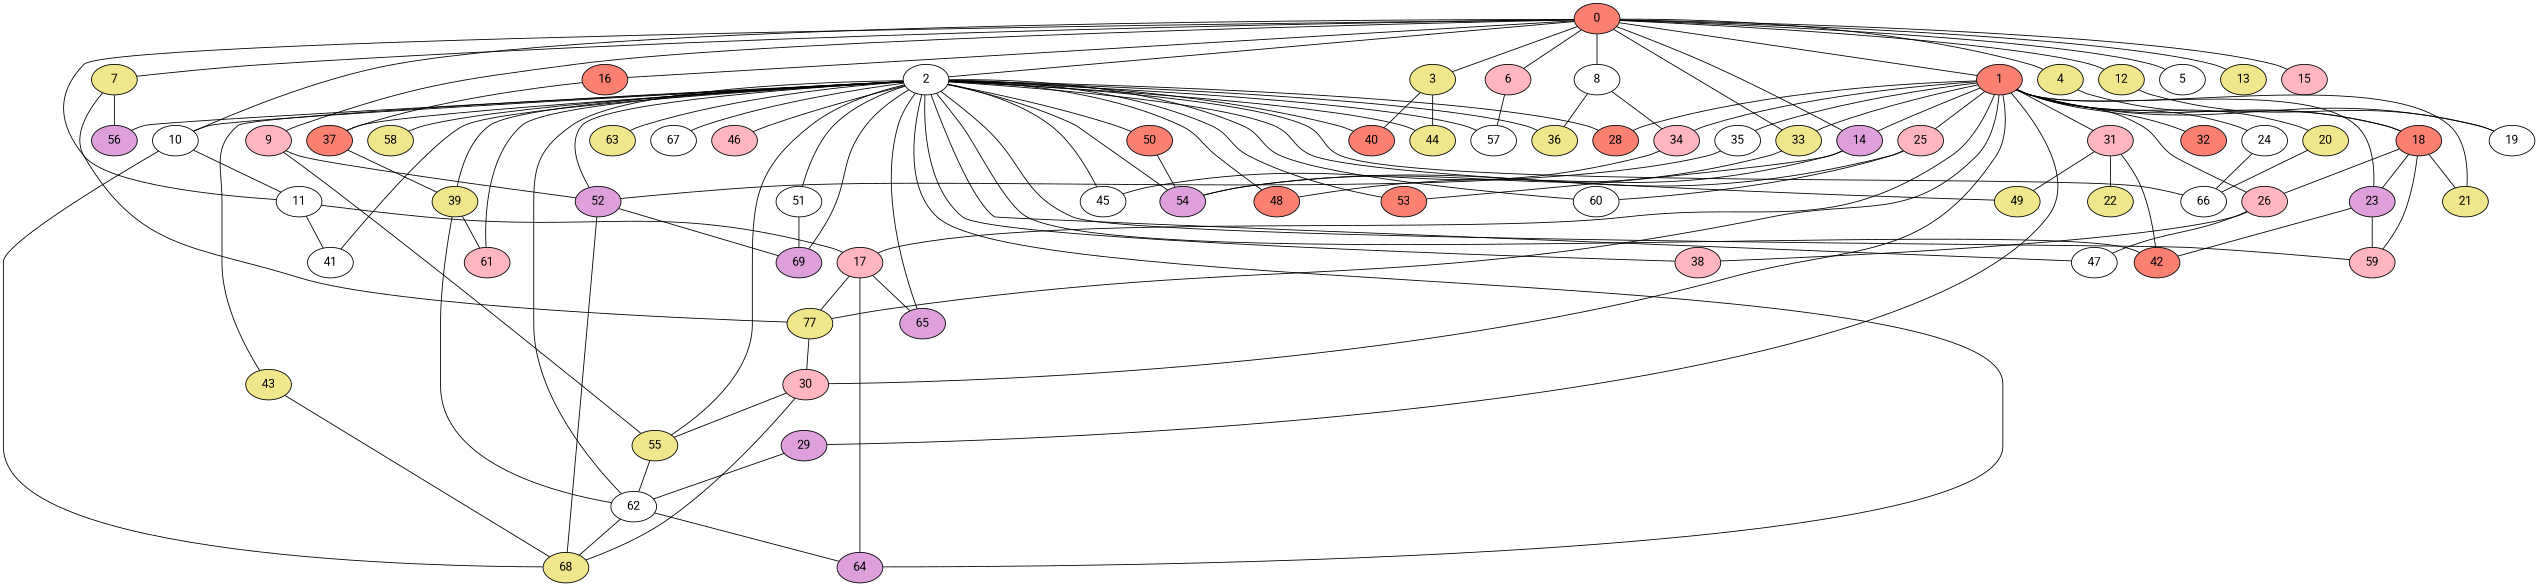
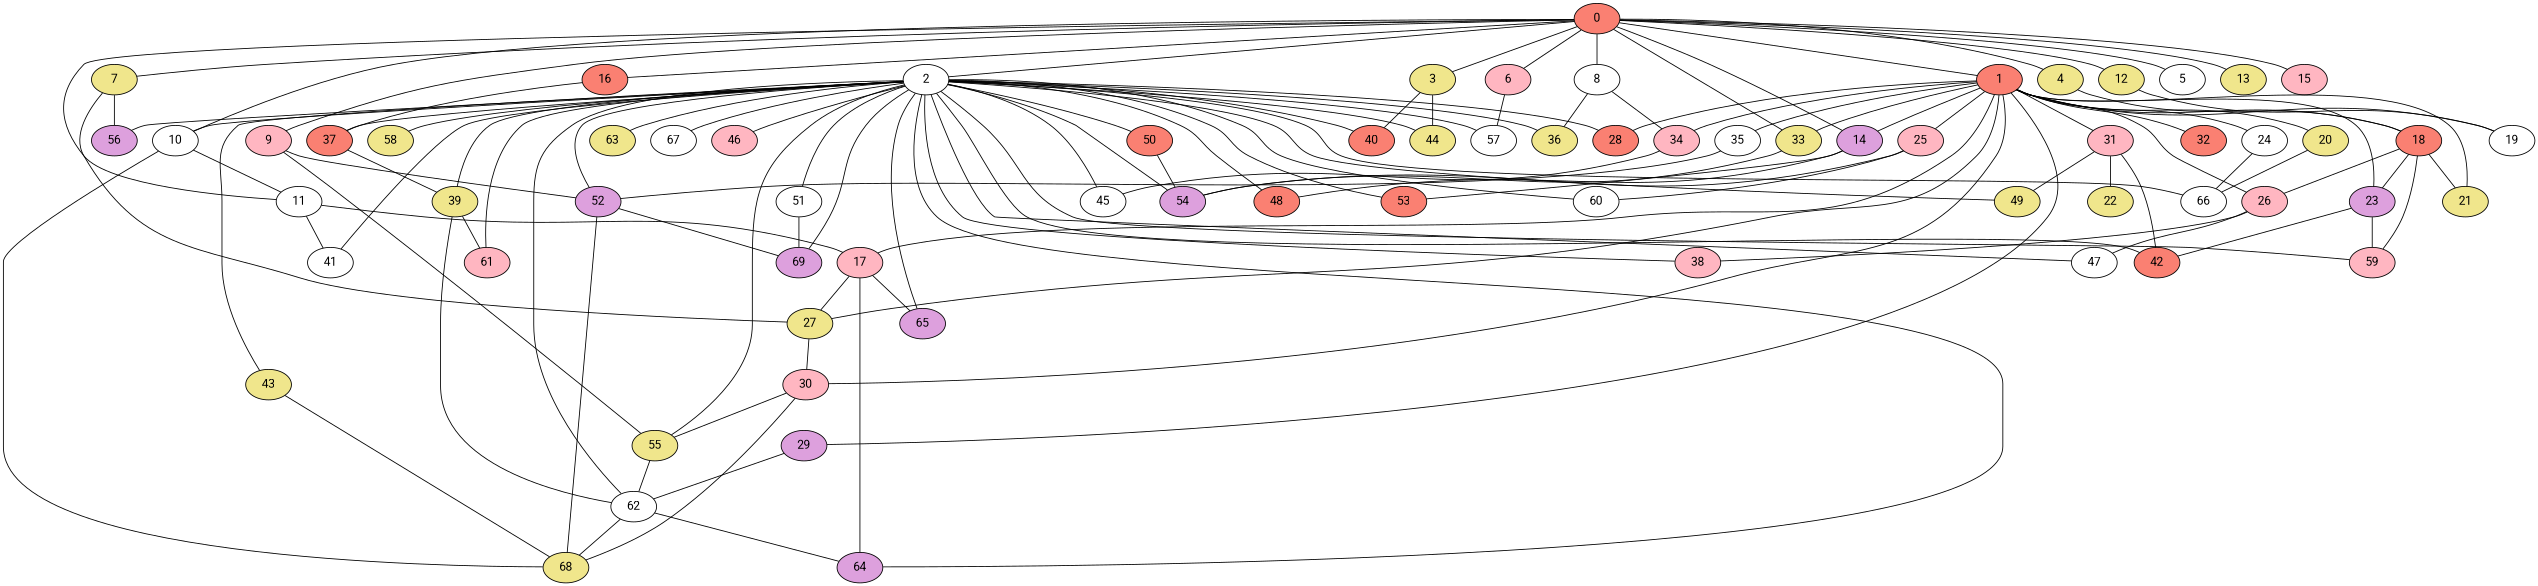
node "77": label "77" -> "27"
